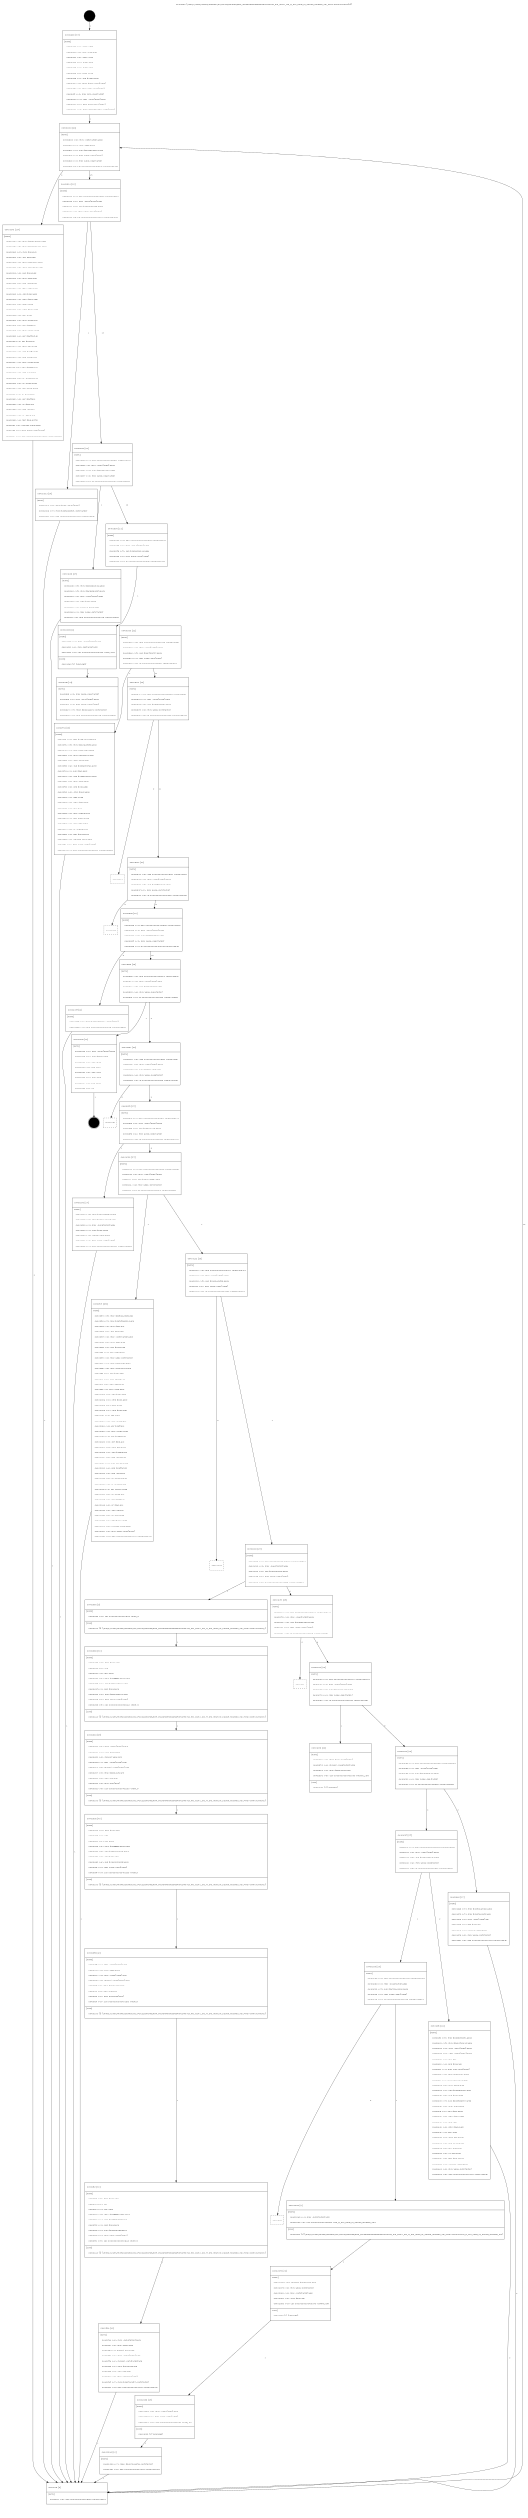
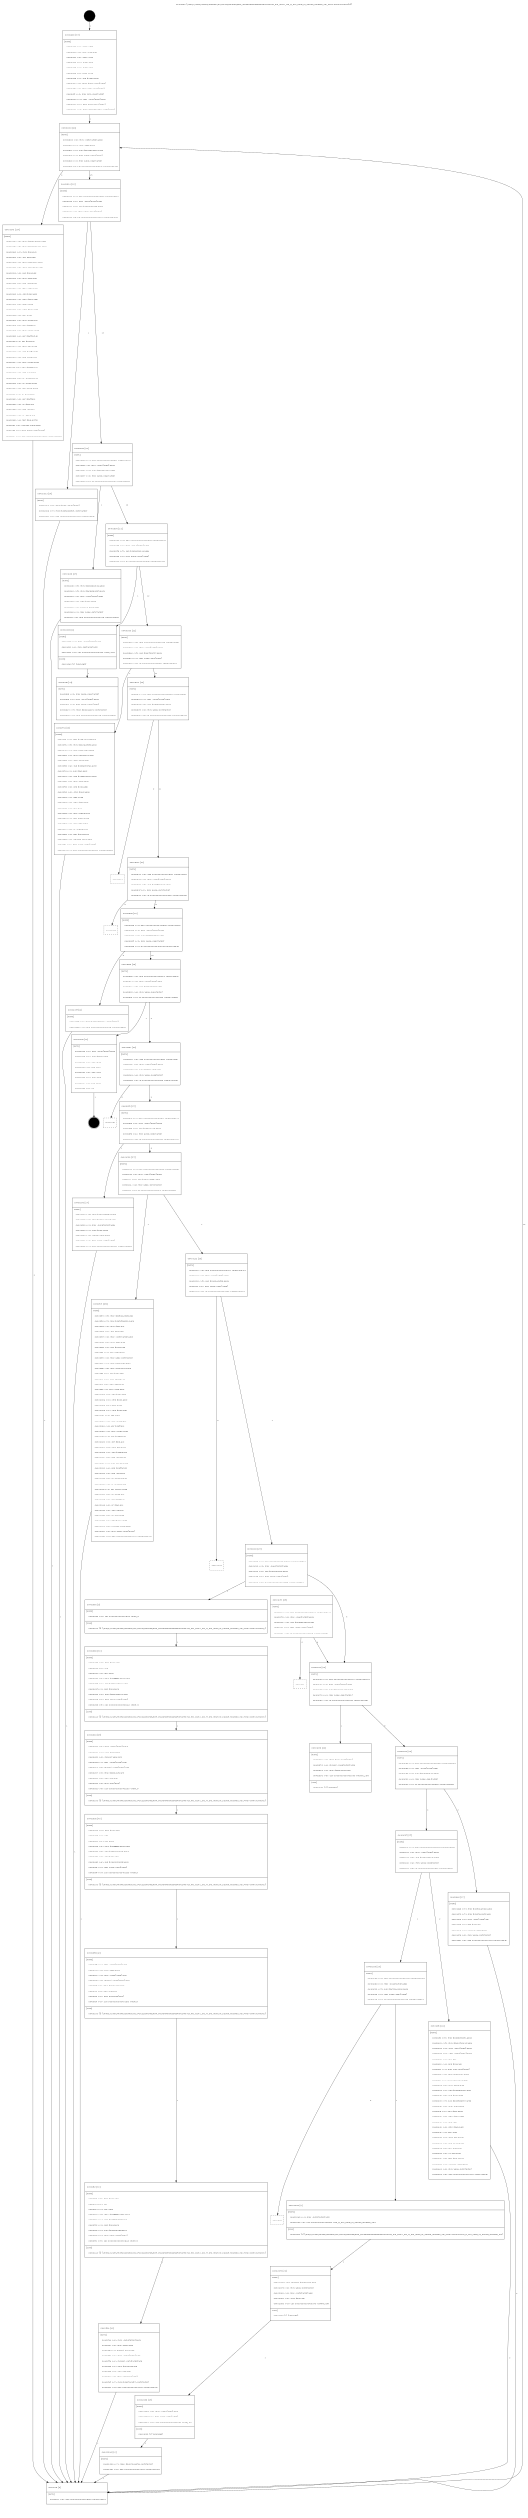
edge "0x401b50 [22]" -> "0x401b66 [22]": added, label "12"
edge "0x401c3b [25]" -> "0x401c54 [25]": now "0x401c3b [25]" -> "0x401c6d [25]"
